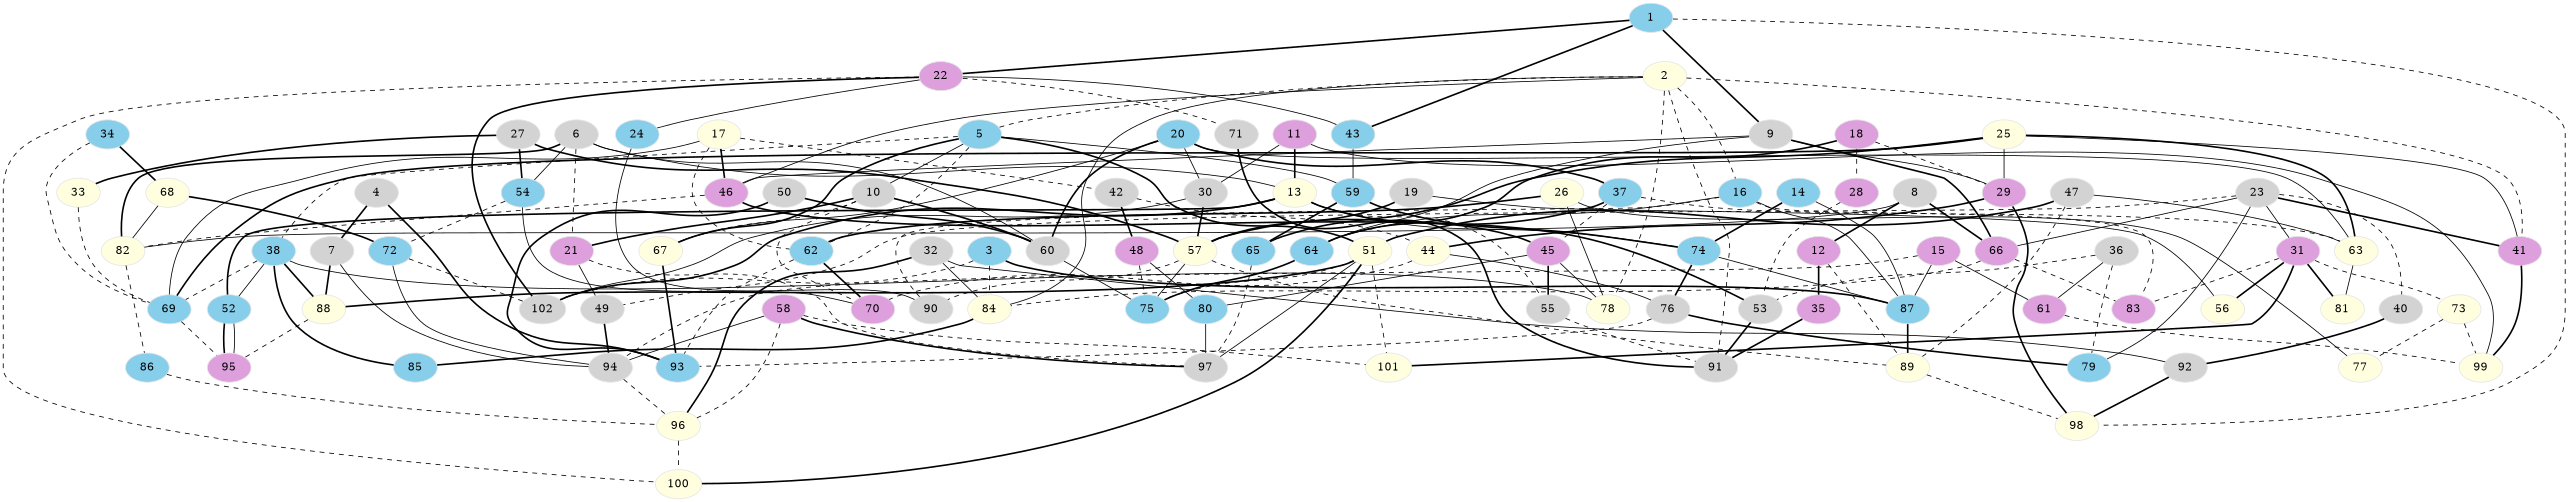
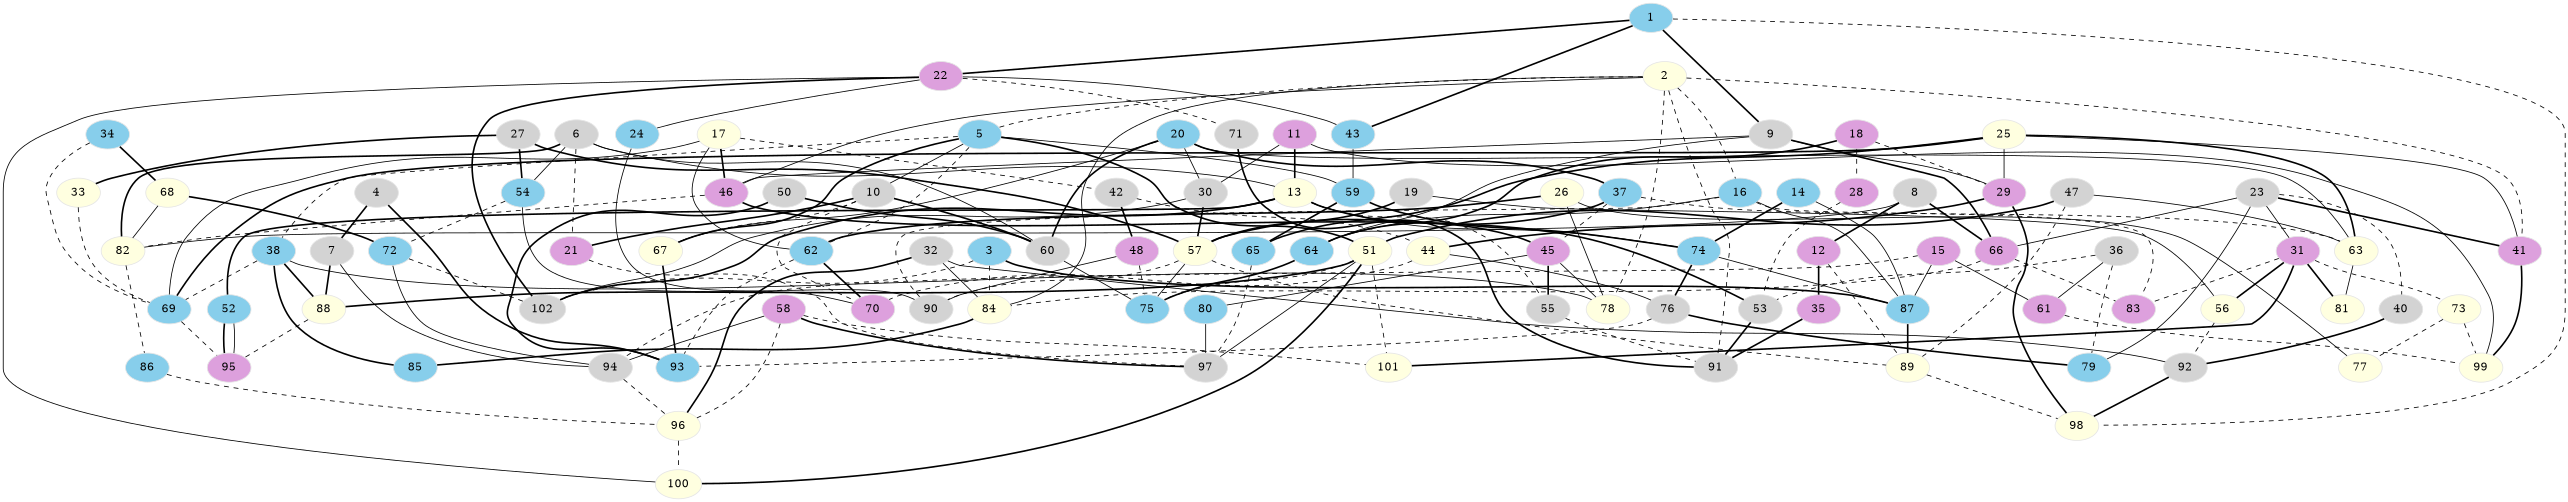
edge "22" -- "100": style dashed -> solid
edge "17" -- "62": style dashed -> solid
edge "38" -- "52": removed
edge "48" -- "80": now "48" -- "90"
node "49": removed
edge "56" -- "92": added
